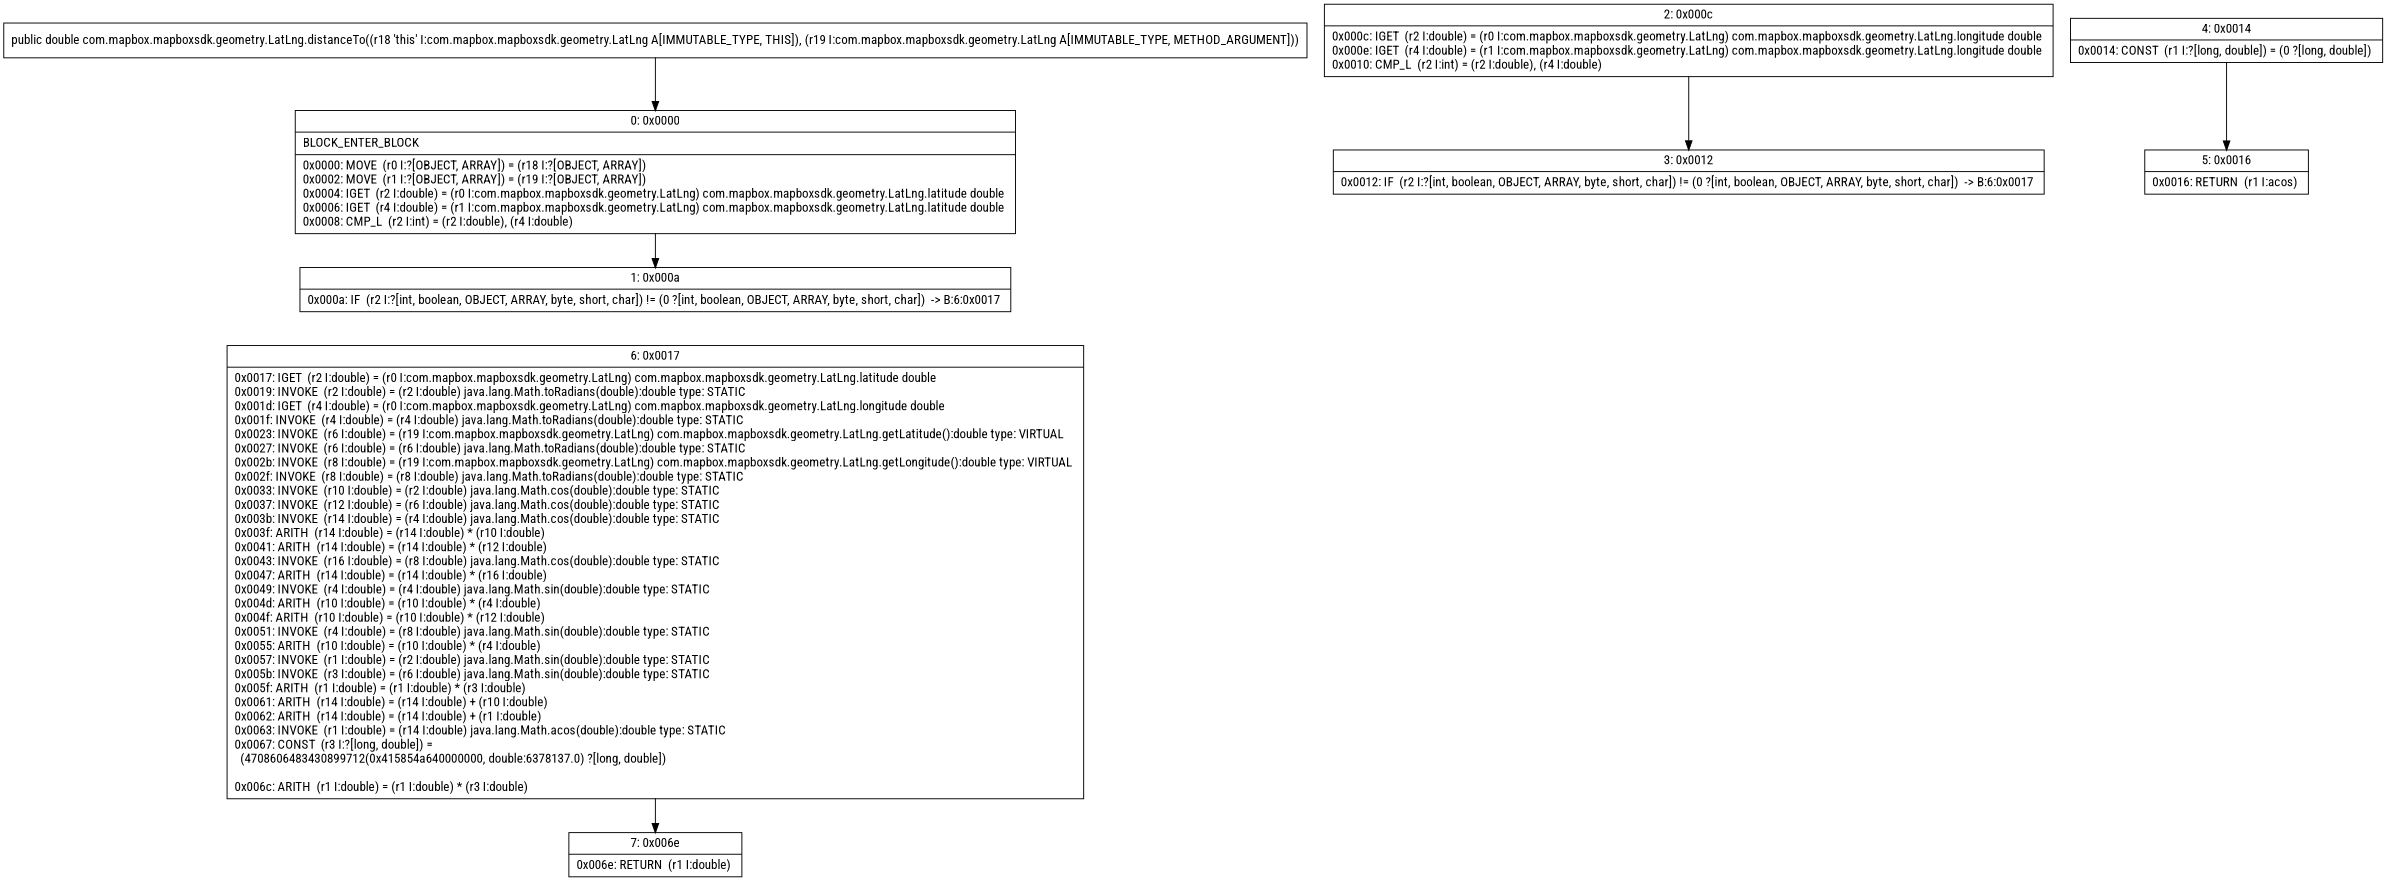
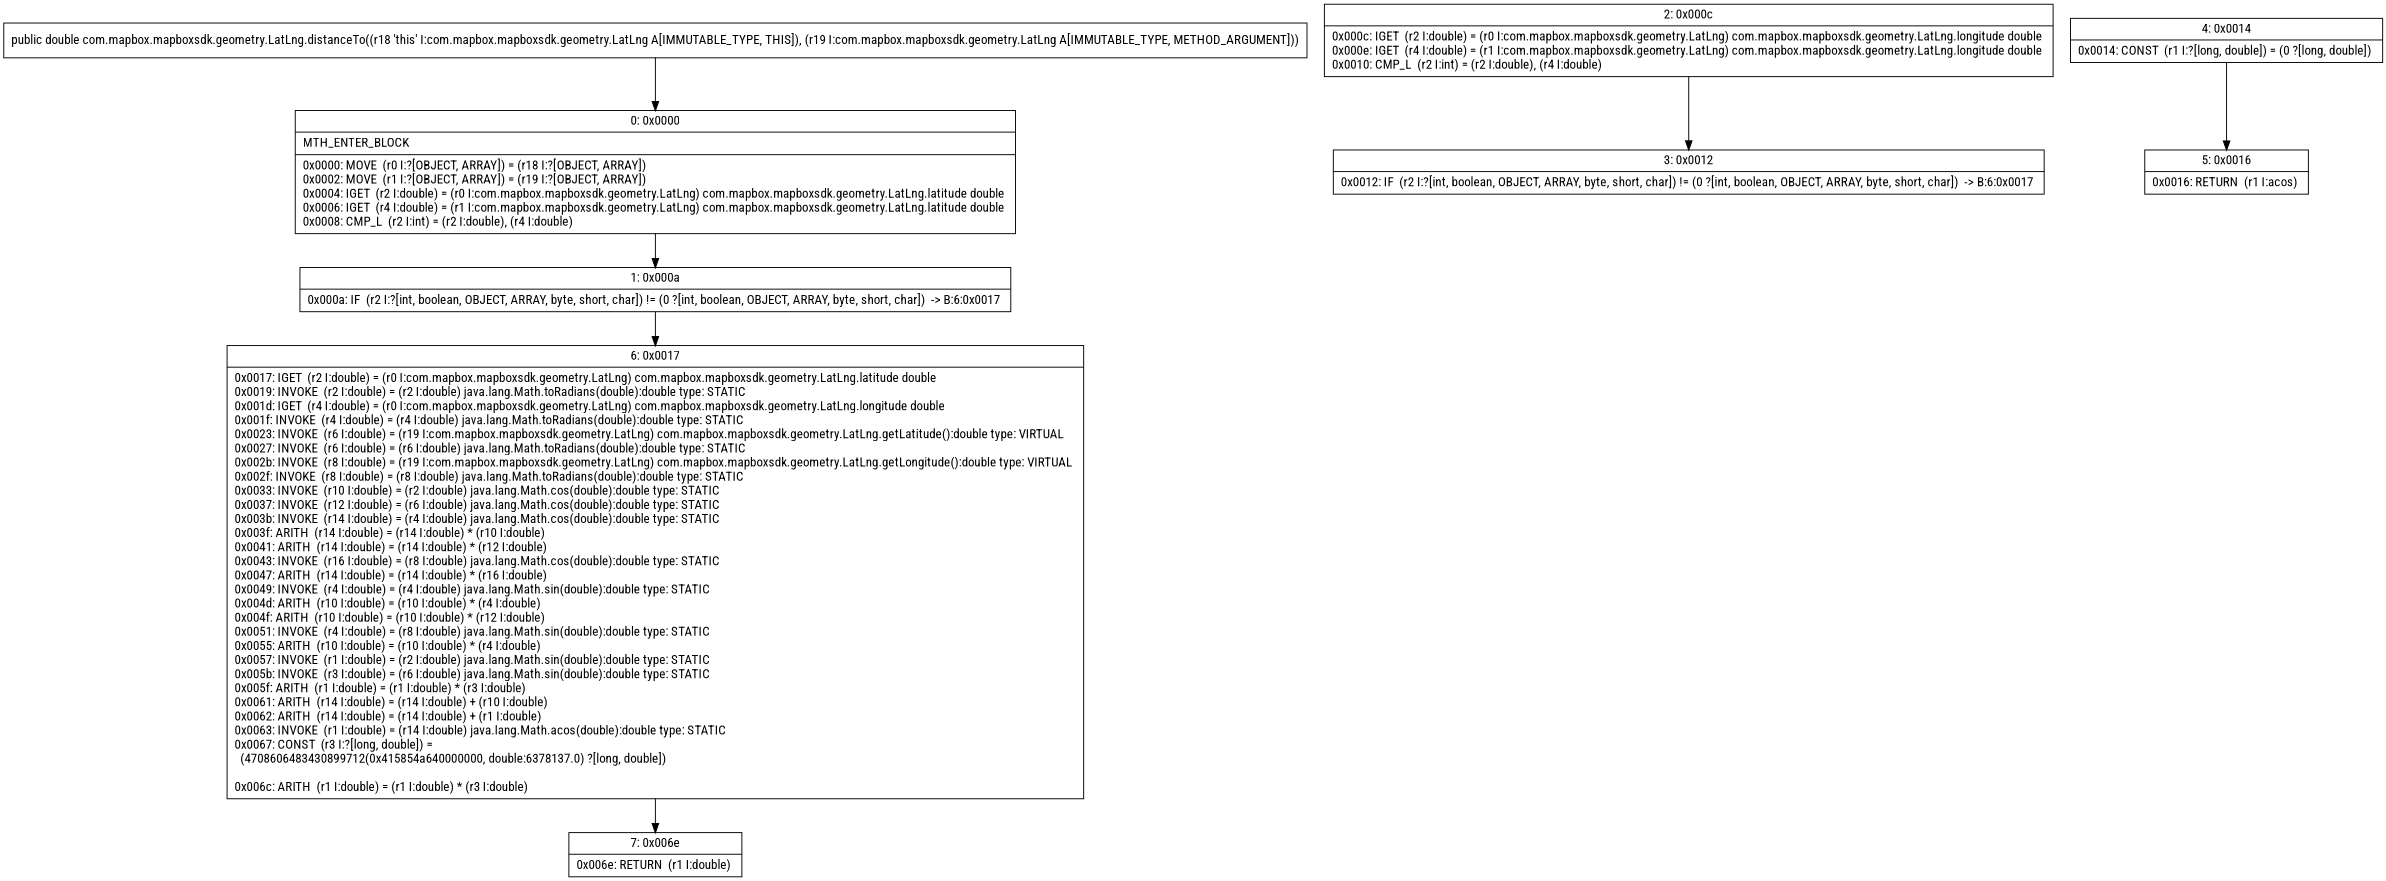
node "0: 0x0000": text "BLOCK_ENTER_BLOCK" -> "MTH_ENTER_BLOCK"
edge "1: 0x000a" -> "6: 0x0017": added
